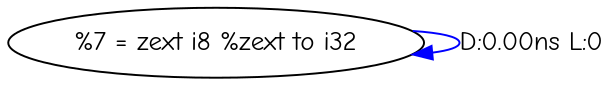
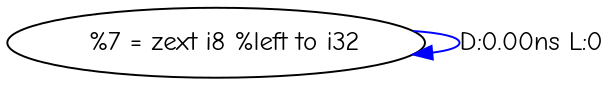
node "%7 = zext i8 %zext to i32": label "%7 = zext i8 %zext to i32" -> "%7 = zext i8 %left to i32"
